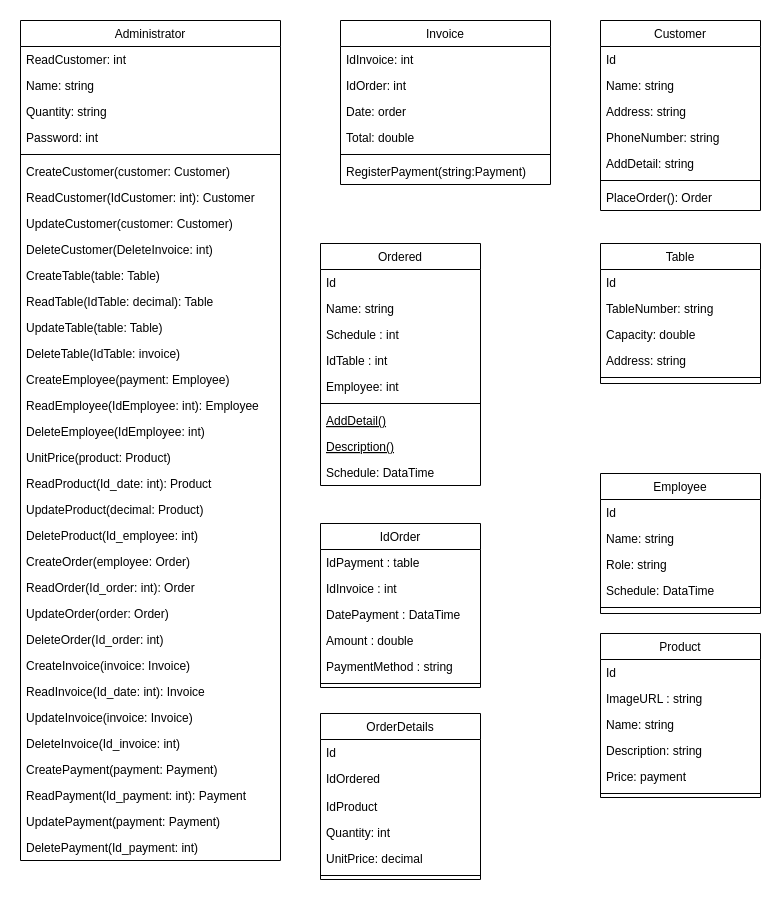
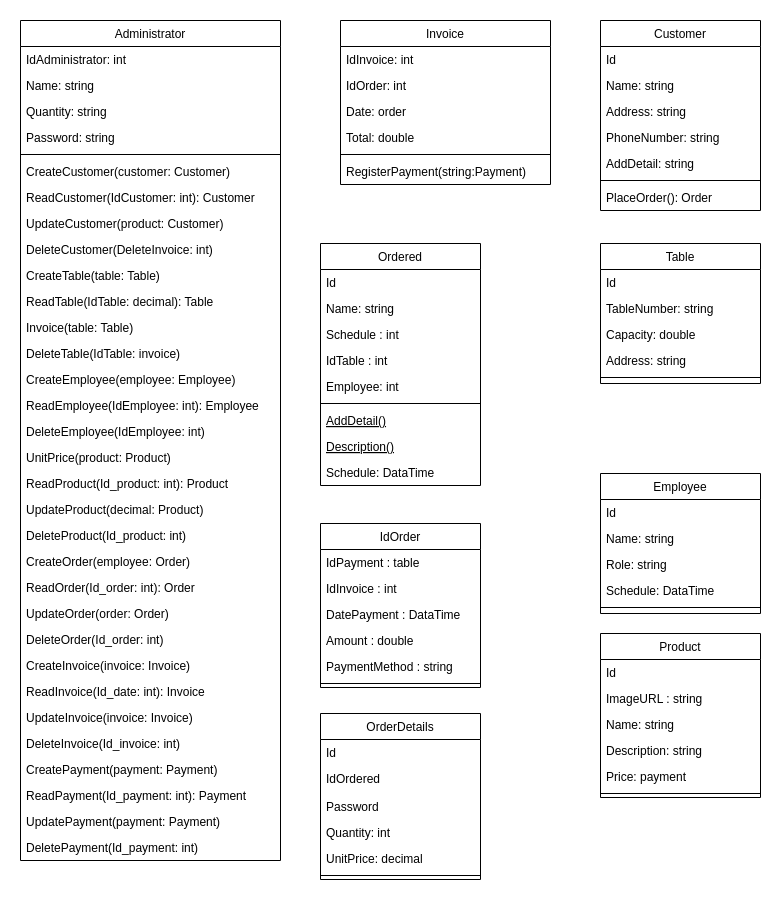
node "ReadCustomer: int": label "ReadCustomer: int" -> "IdAdministrator: int"
node "Password: int": label "Password: int" -> "Password: string"
node "UpdateCustomer(customer: Customer)": label "UpdateCustomer(customer: Customer)" -> "UpdateCustomer(product: Customer)"
node "UpdateTable(table: Table)": label "UpdateTable(table: Table)" -> "Invoice(table: Table)"
node "CreateEmployee(payment: Employee)": label "CreateEmployee(payment: Employee)" -> "CreateEmployee(employee: Employee)"
node "ReadProduct(Id_date: int): Product": label "ReadProduct(Id_date: int): Product" -> "ReadProduct(Id_product: int): Product"
node "DeleteProduct(Id_employee: int)": label "DeleteProduct(Id_employee: int)" -> "DeleteProduct(Id_product: int)"
node "IdProduct": label "IdProduct" -> "Password"
